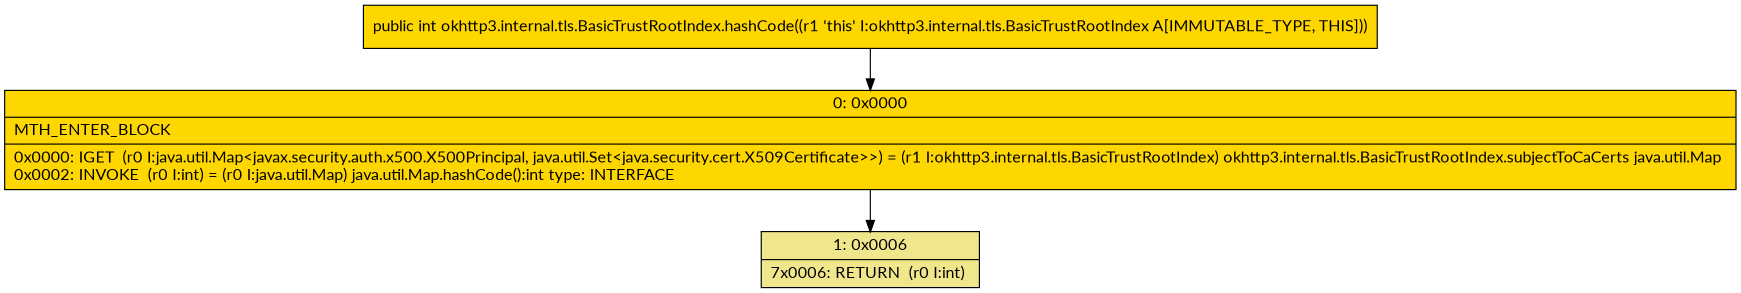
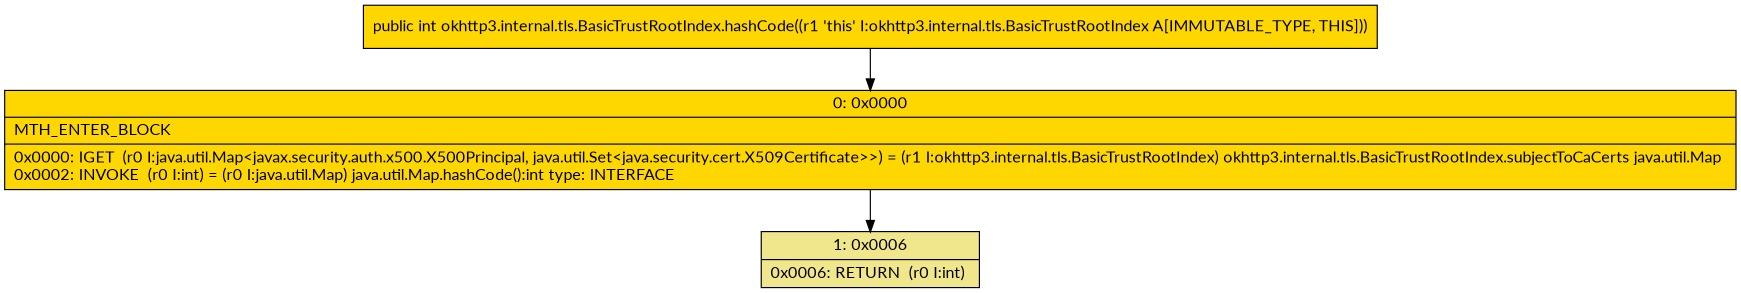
node "1: 0x0006": text "7x0006: RETURN  (r0 I:int)" -> "0x0006: RETURN  (r0 I:int)"
